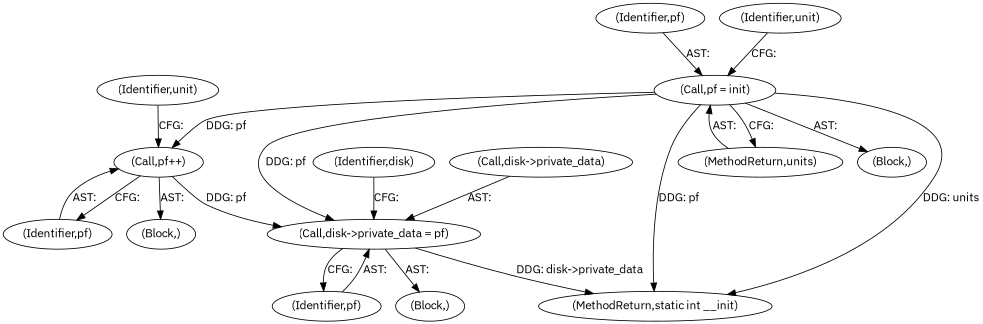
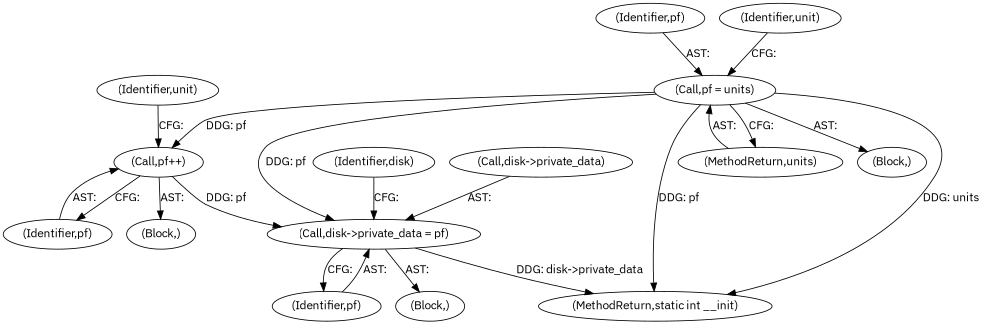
node "(Call,pf = init)": label "(Call,pf = init)" -> "(Call,pf = units)"
